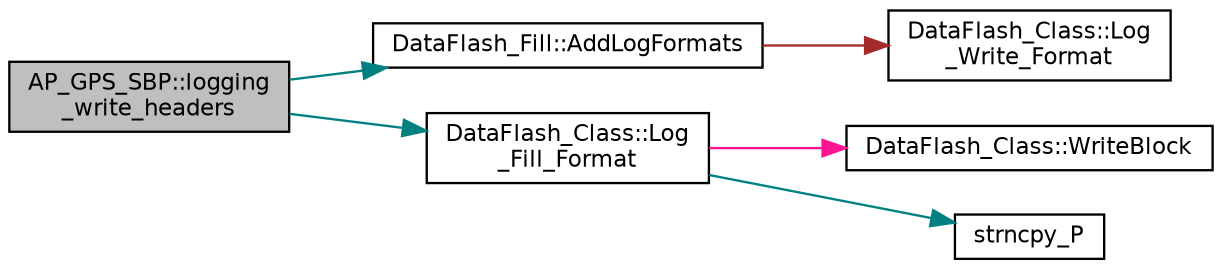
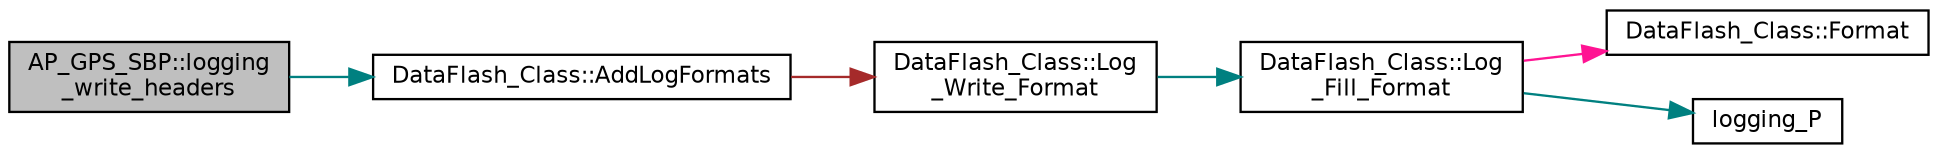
node "DataFlash_Fill::AddLogFormats": label "DataFlash_Fill::AddLogFormats" -> "DataFlash_Class::AddLogFormats"
edge "AP_GPS_SBP::logging _write_headers" -> "DataFlash_Class::Log _Fill_Format": now "DataFlash_Class::Log _Write_Format" -> "DataFlash_Class::Log _Fill_Format"
node "DataFlash_Class::WriteBlock": label "DataFlash_Class::WriteBlock" -> "DataFlash_Class::Format"
node "strncpy_P": label "strncpy_P" -> "logging_P"
